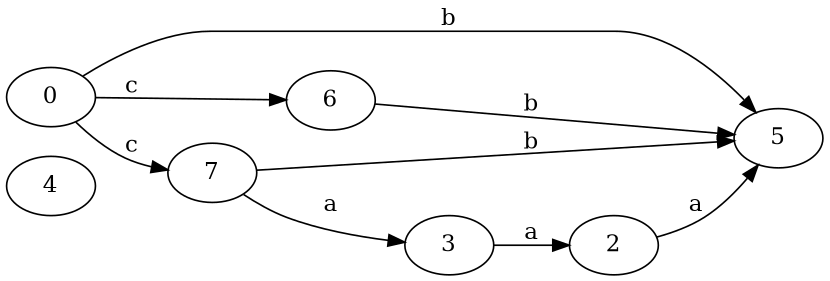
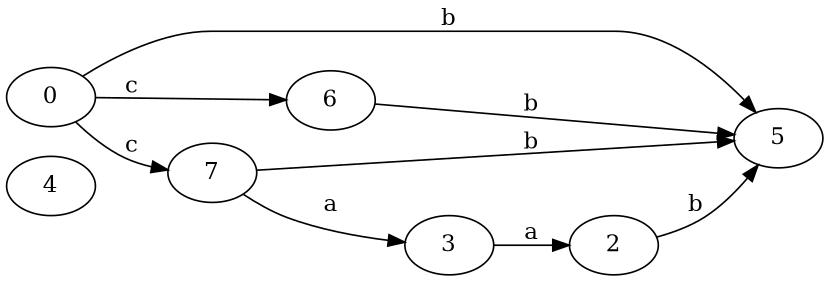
edge "2" -> "5": label "a" -> "b"
